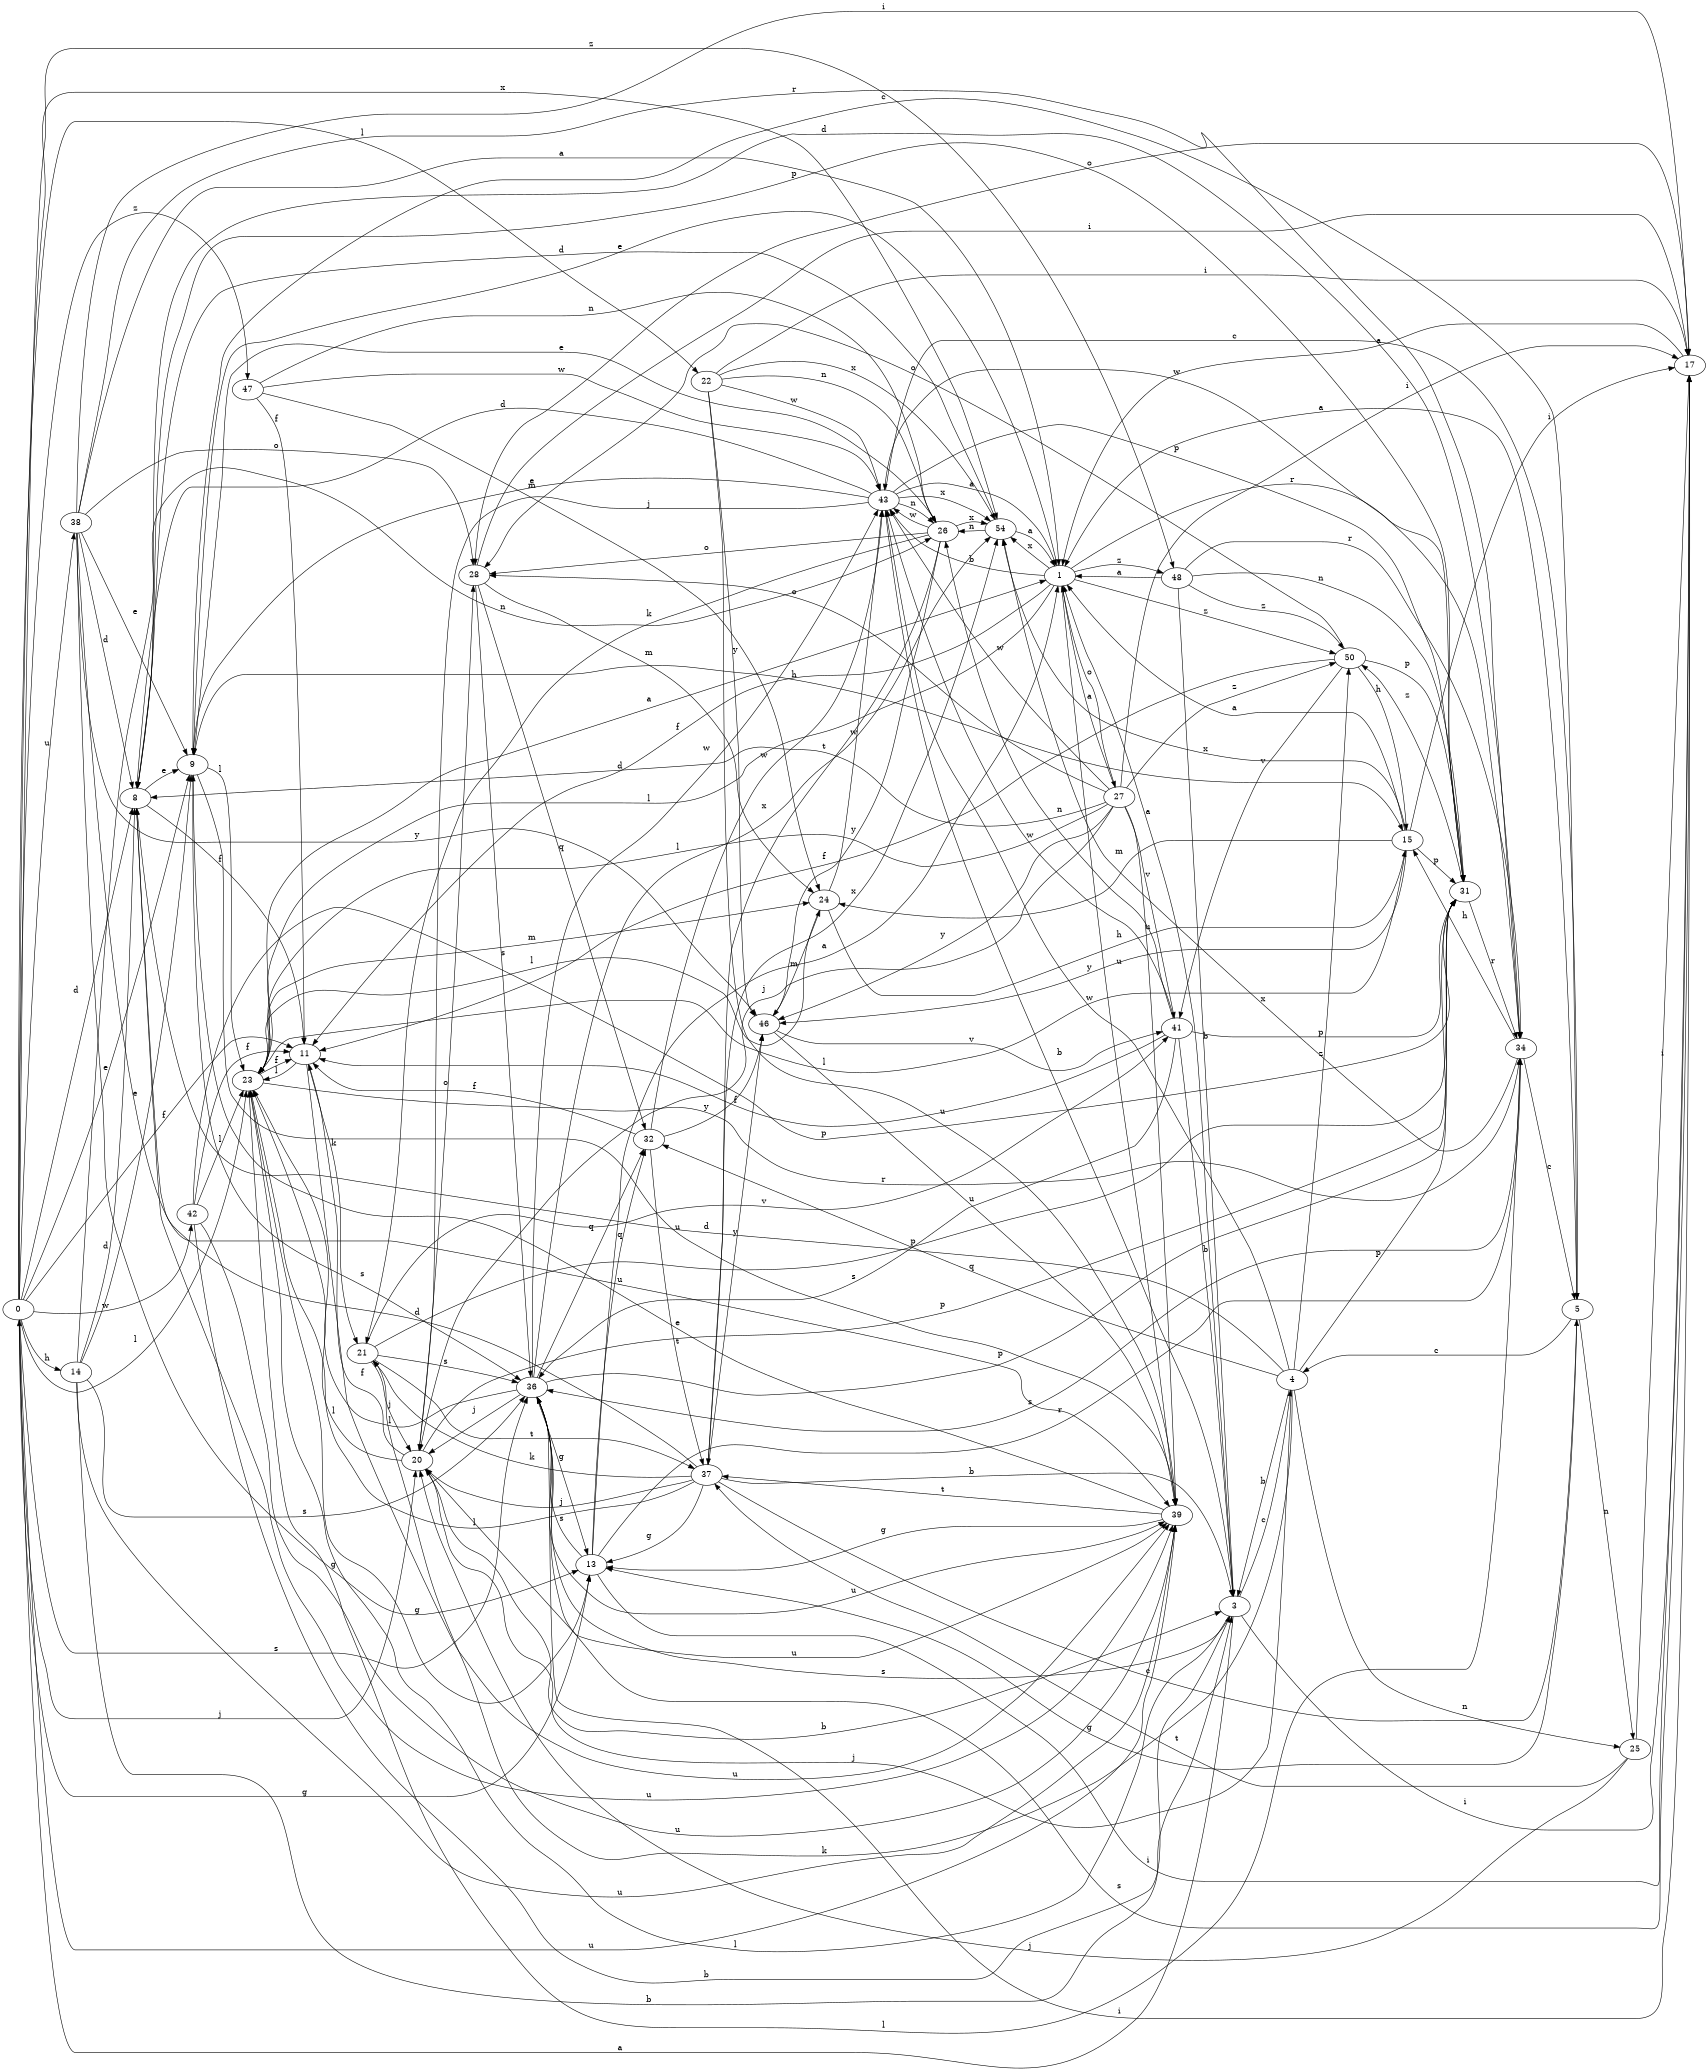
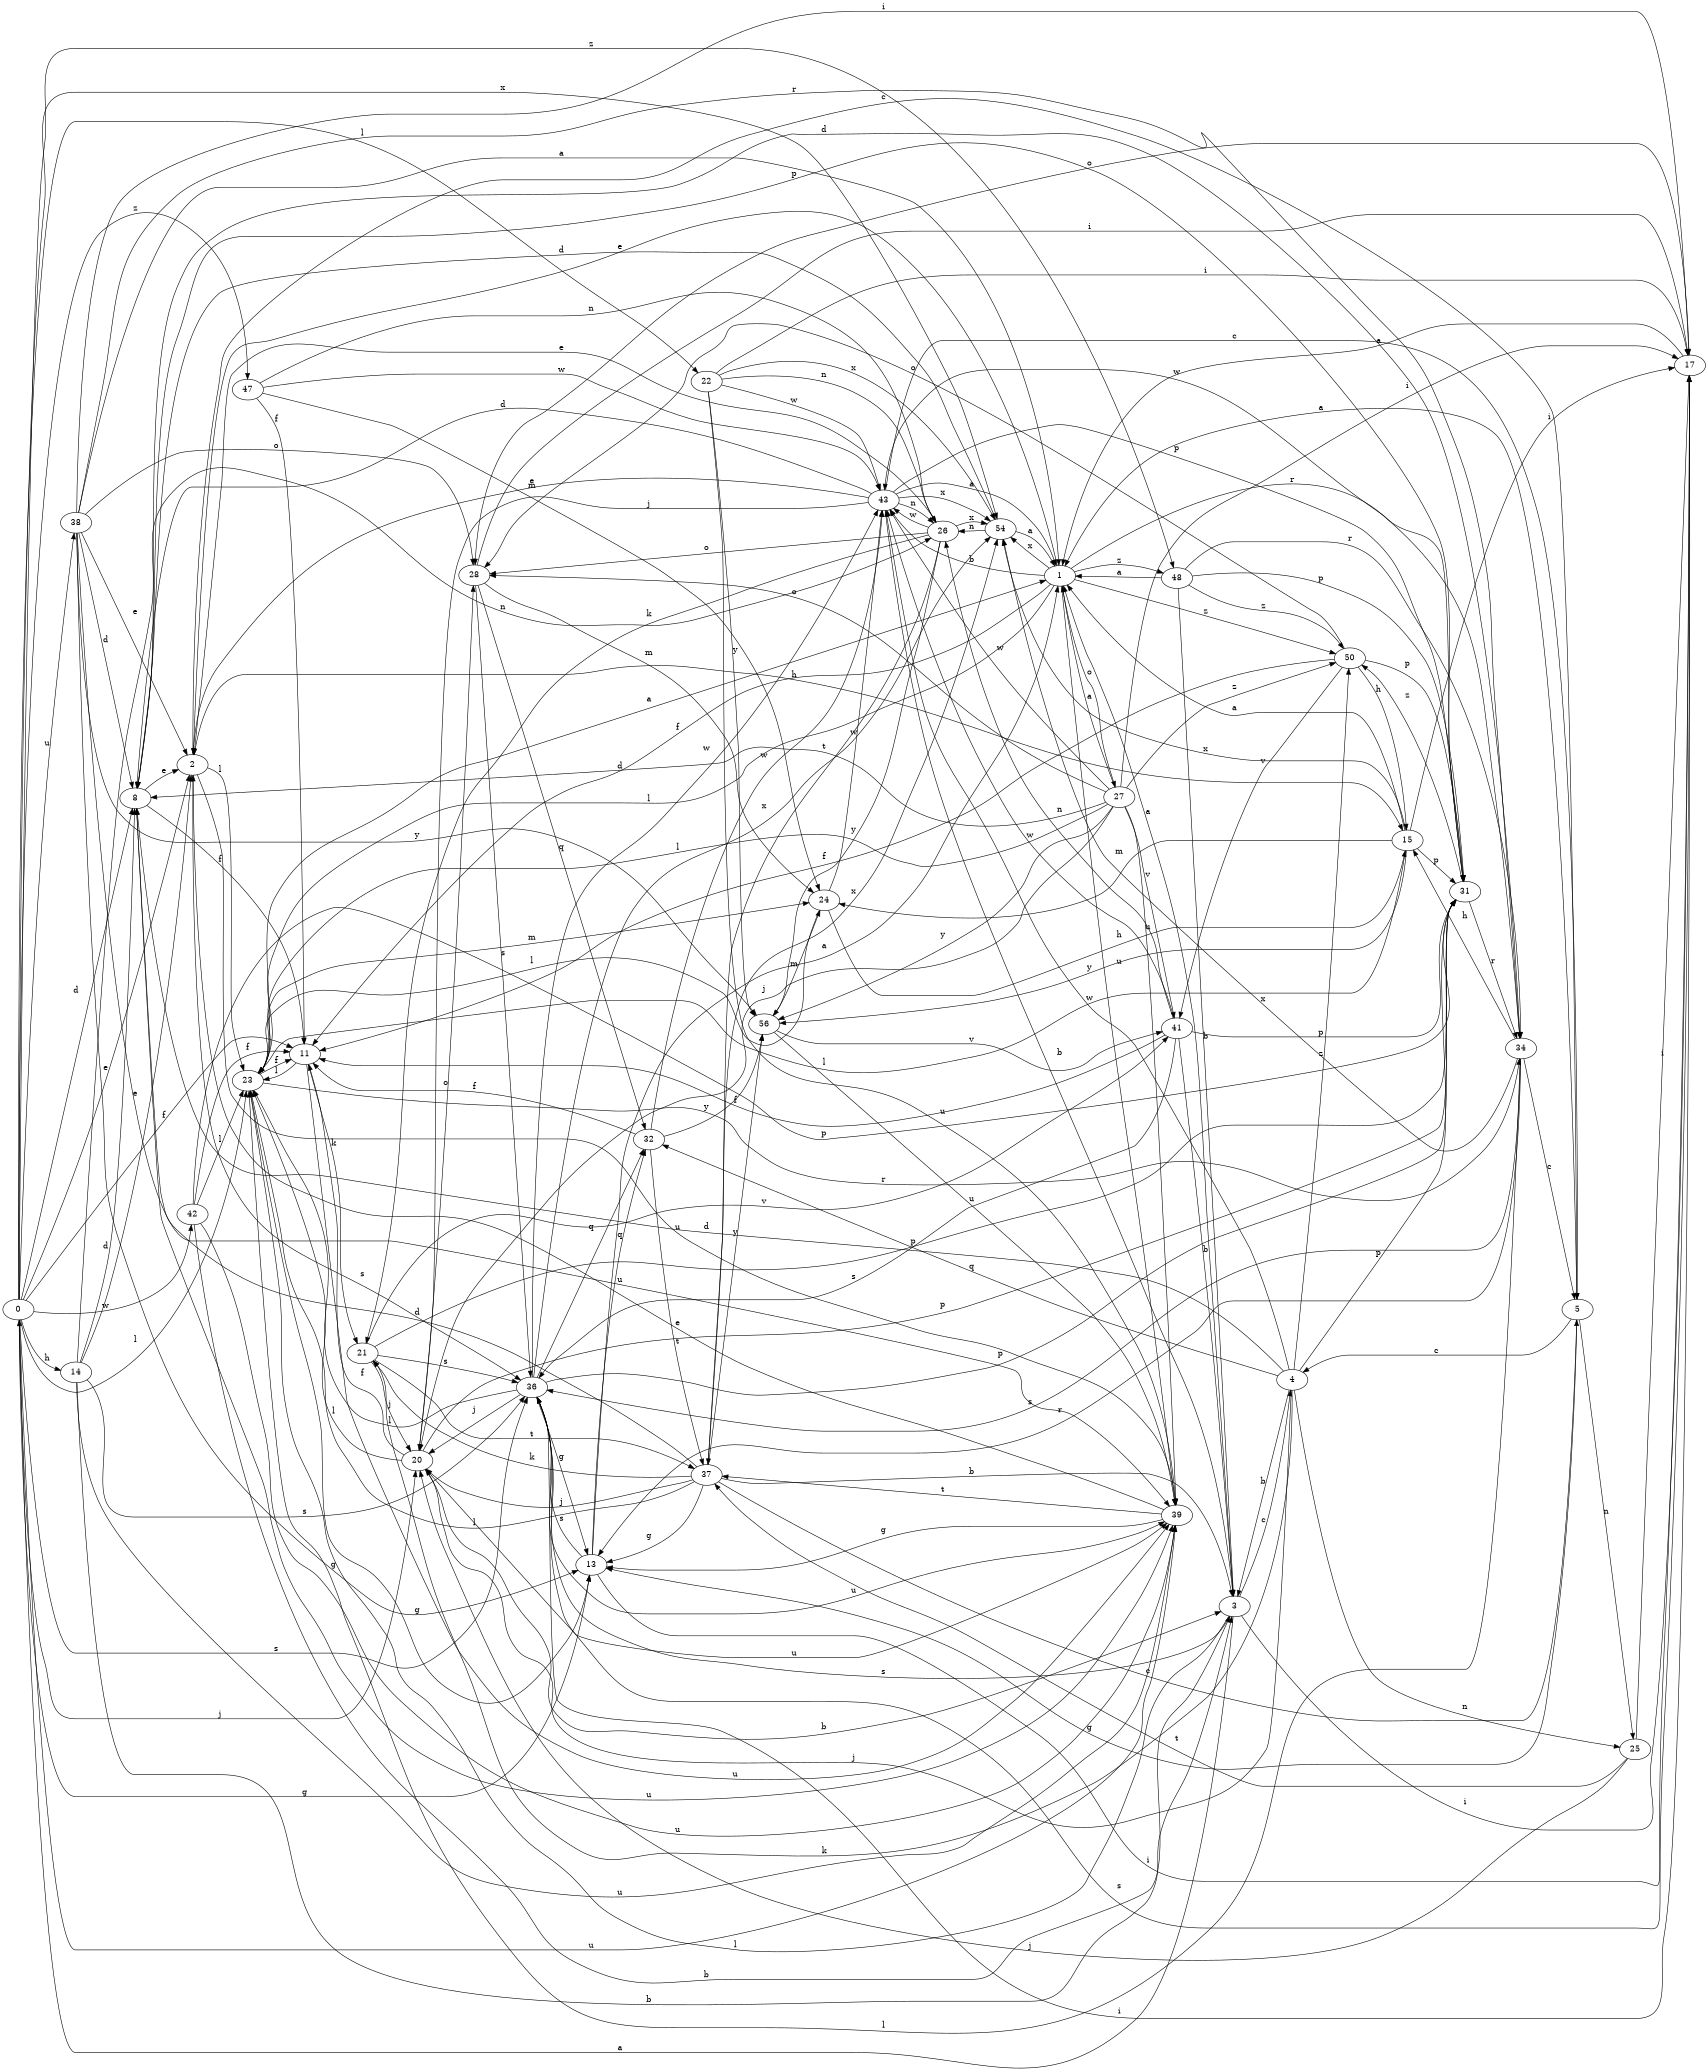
edge "48" -> "31": label "n" -> "p"
node "9": label "9" -> "2"
node "46": label "46" -> "56"
edge "13" -> "34": reversed
